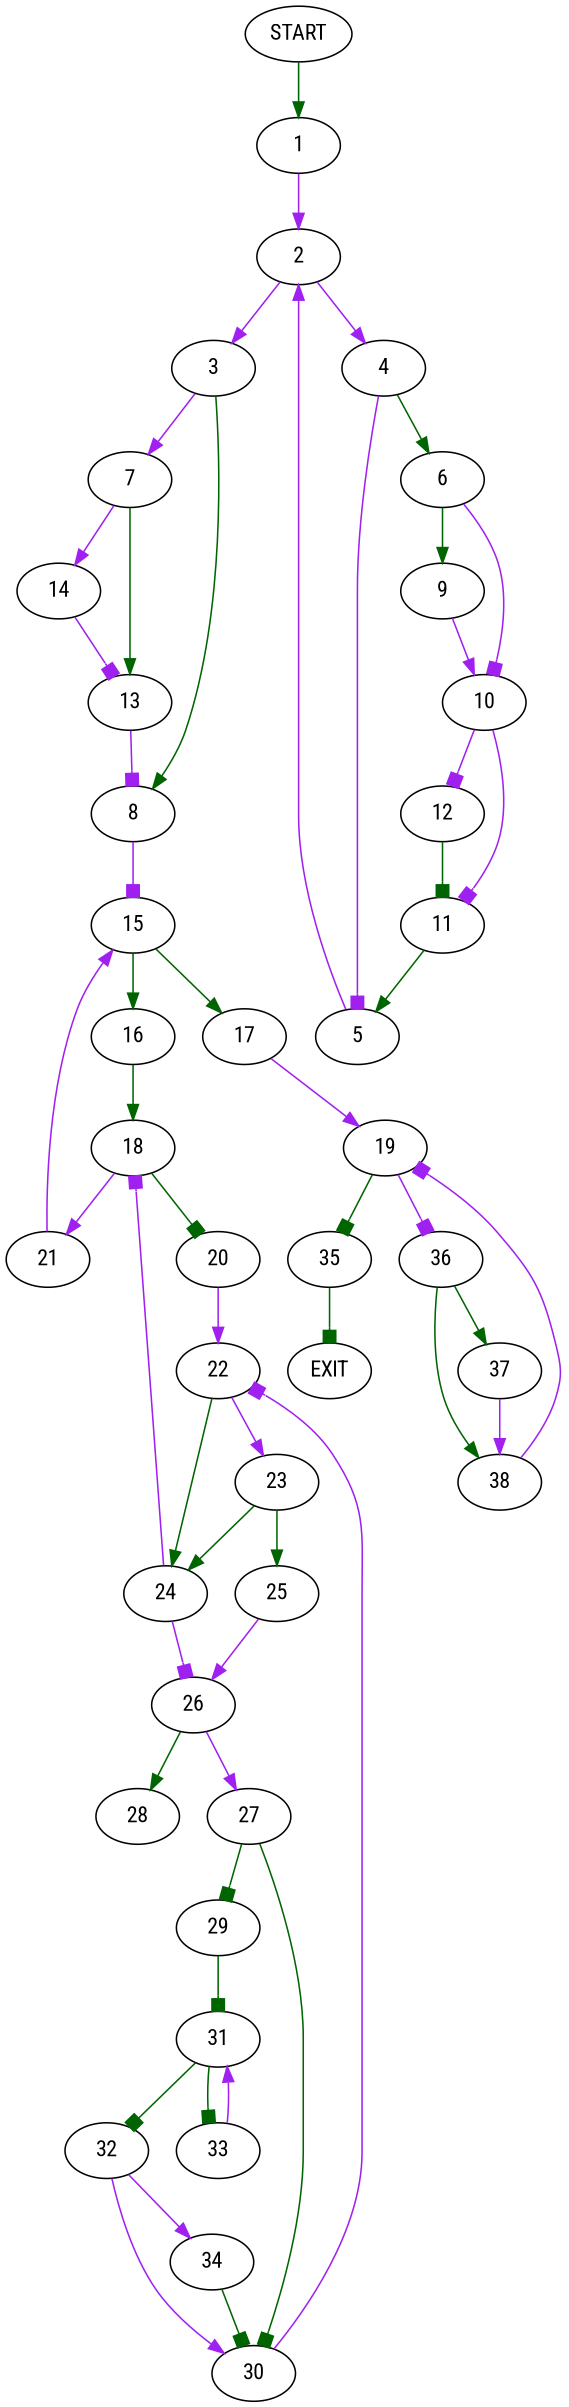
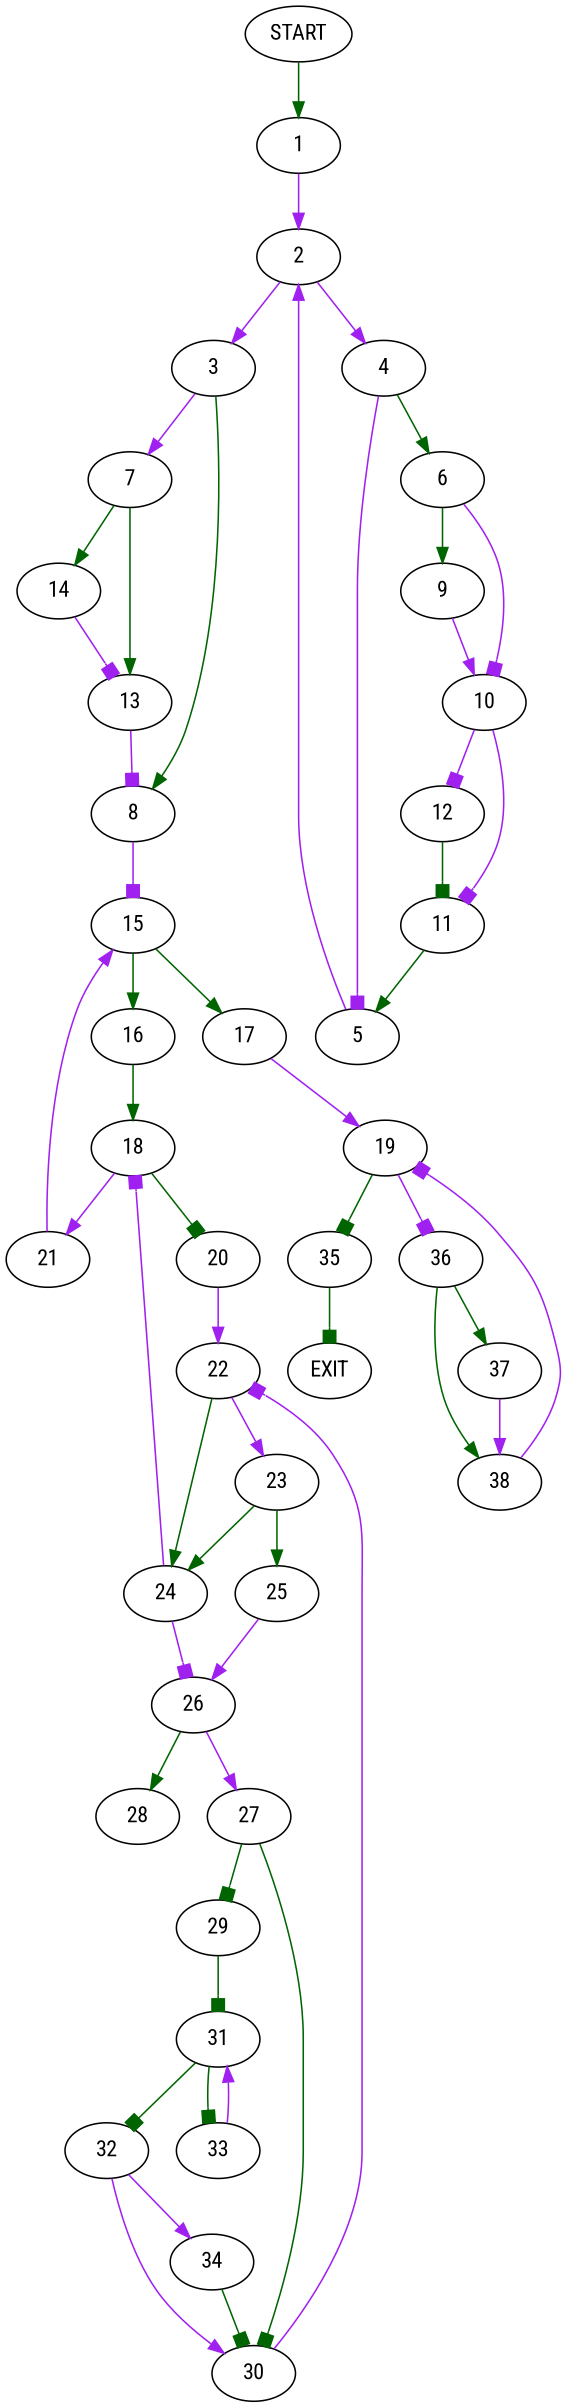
edge "7" -> "14": color purple -> darkgreen
